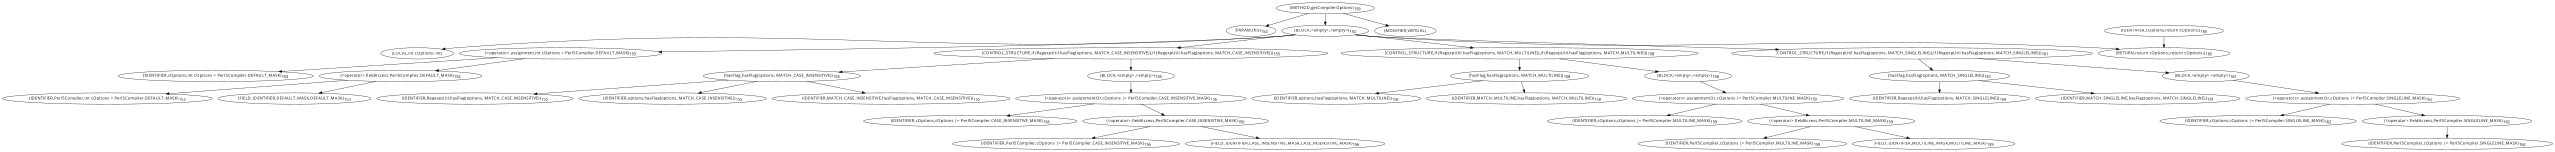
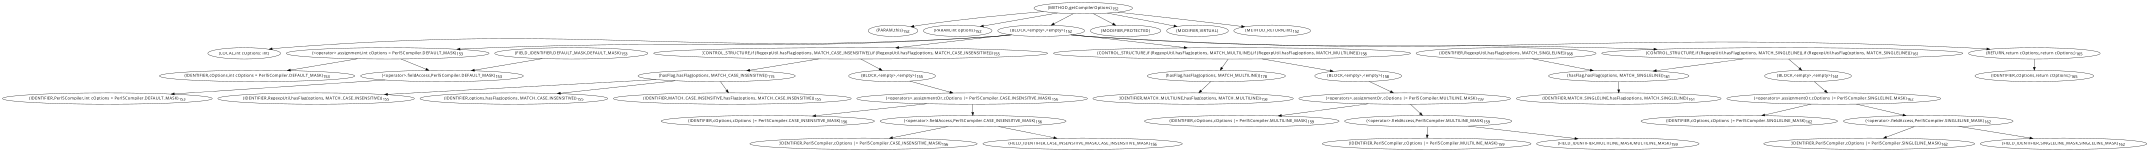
node "(METHOD,getCompilerOptions)": text "159" -> "152"
node "(PARAM,int options)": added
node "(MODIFIER,PROTECTED)": added
node "(METHOD_RETURN,int)": added
edge "(IDENTIFIER,cOptions,return cOptions;)" -> "(RETURN,return cOptions;,return cOptions;)": reversed
node "(hasFlag,hasFlag(options, MATCH_CASE_INSENSITIVE))": text "155" -> "115"
node "(hasFlag,hasFlag(options, MATCH_MULTILINE))": text "158" -> "178"
edge "(hasFlag,hasFlag(options, MATCH_SINGLELINE))" -> "(IDENTIFIER,RegexpUtil,hasFlag(options, MATCH_SINGLELINE))": reversed
edge "(<operator>.fieldAccess,Perl5Compiler.DEFAULT_MASK)" -> "(FIELD_IDENTIFIER,DEFAULT_MASK,DEFAULT_MASK)": reversed
node "(IDENTIFIER,options,hasFlag(options, MATCH_MULTILINE))": removed
node "(FIELD_IDENTIFIER,SINGLELINE_MASK,SINGLELINE_MASK)": added
